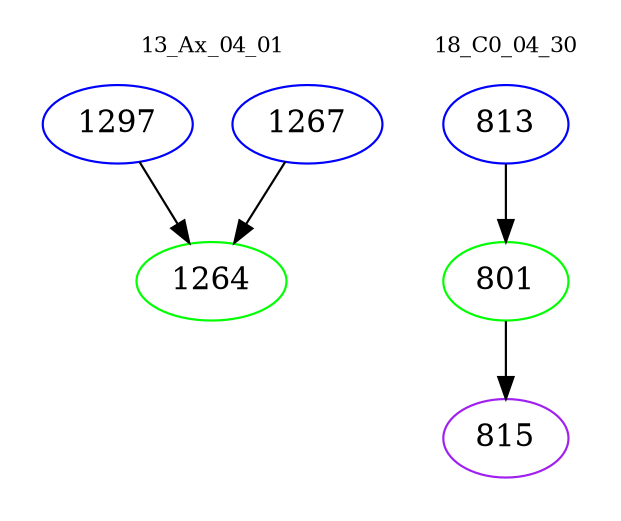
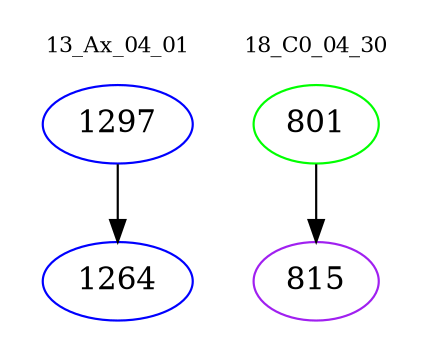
node "1267": removed
node "813": removed
node "1264": color green -> blue
